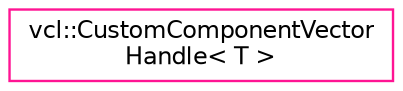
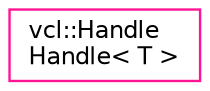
node "vcl::CustomComponentVector Handle< T >": label "vcl::CustomComponentVector Handle< T >" -> "vcl::Handle Handle< T >"
